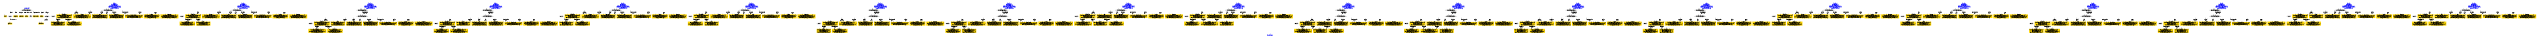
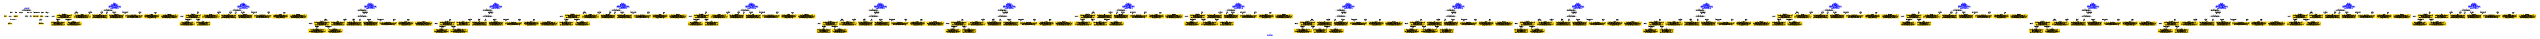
node "Dimensions": removed
node "Medium": fillcolor gold -> lightgray
edge "Concept1" -> "Classification": now "Object Number" -> "Classification"
